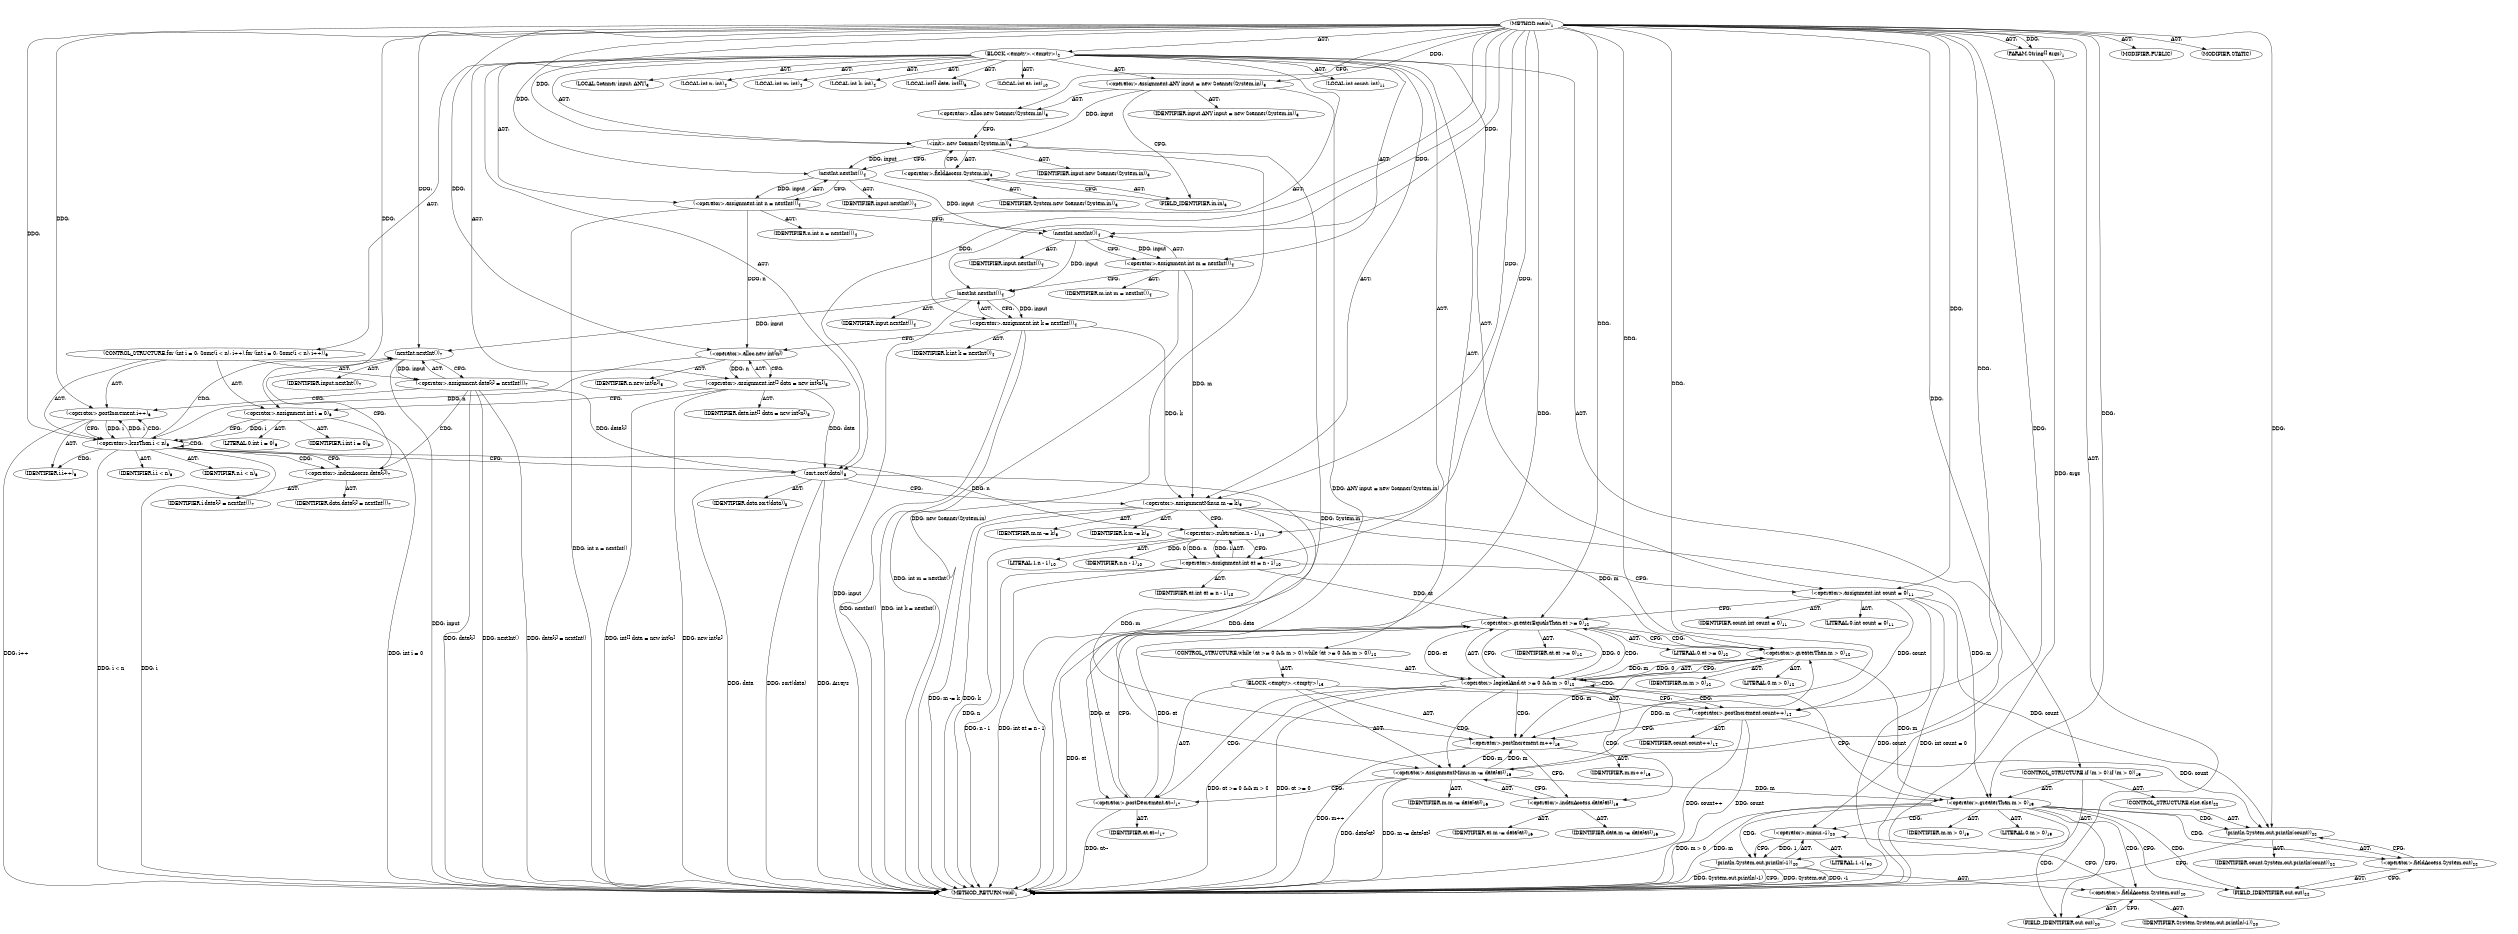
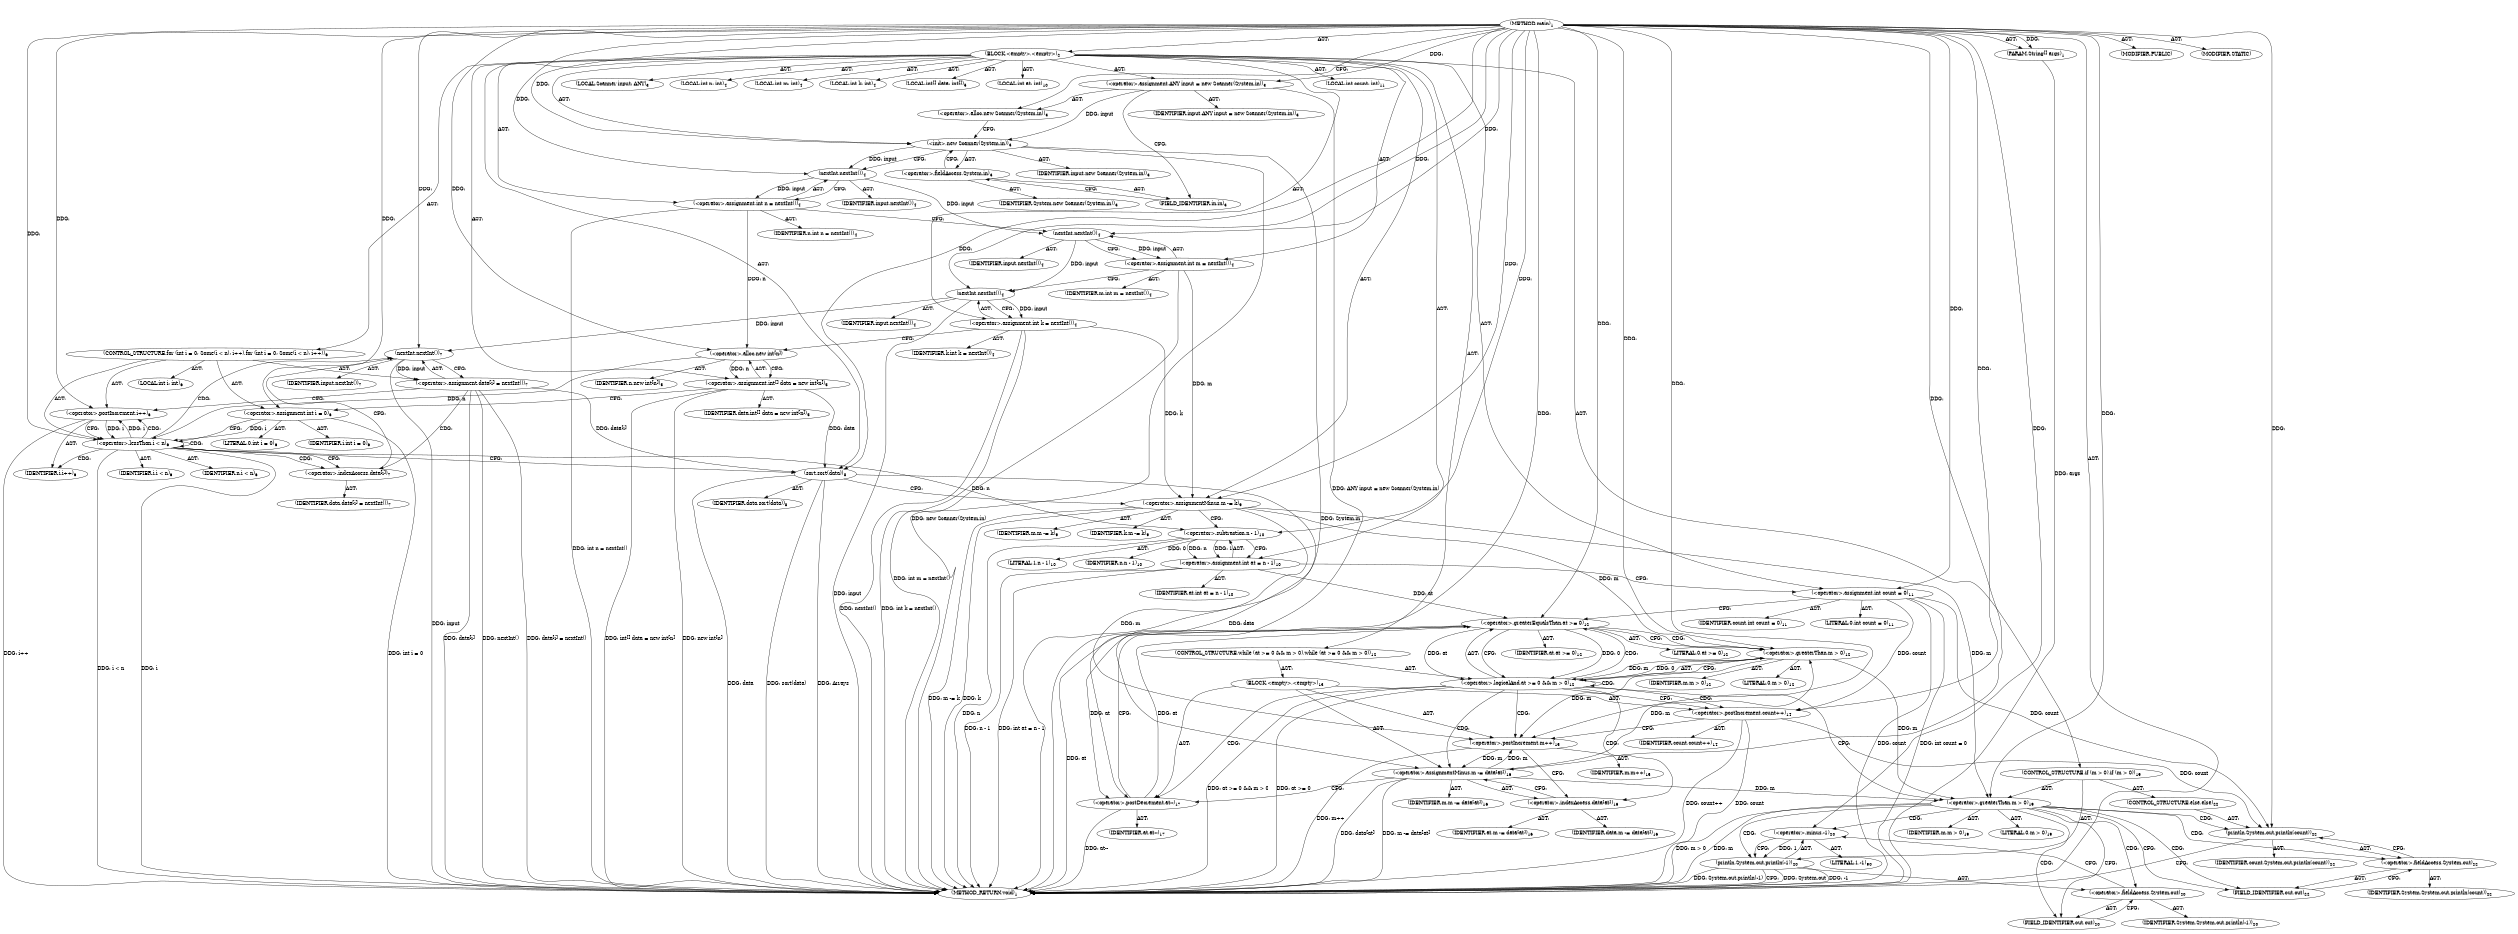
node "(LOCAL,int i: int)": added
node "(IDENTIFIER,i,data[i] = nextInt())": removed
node "(IDENTIFIER,System,System.out.println(count))": added
